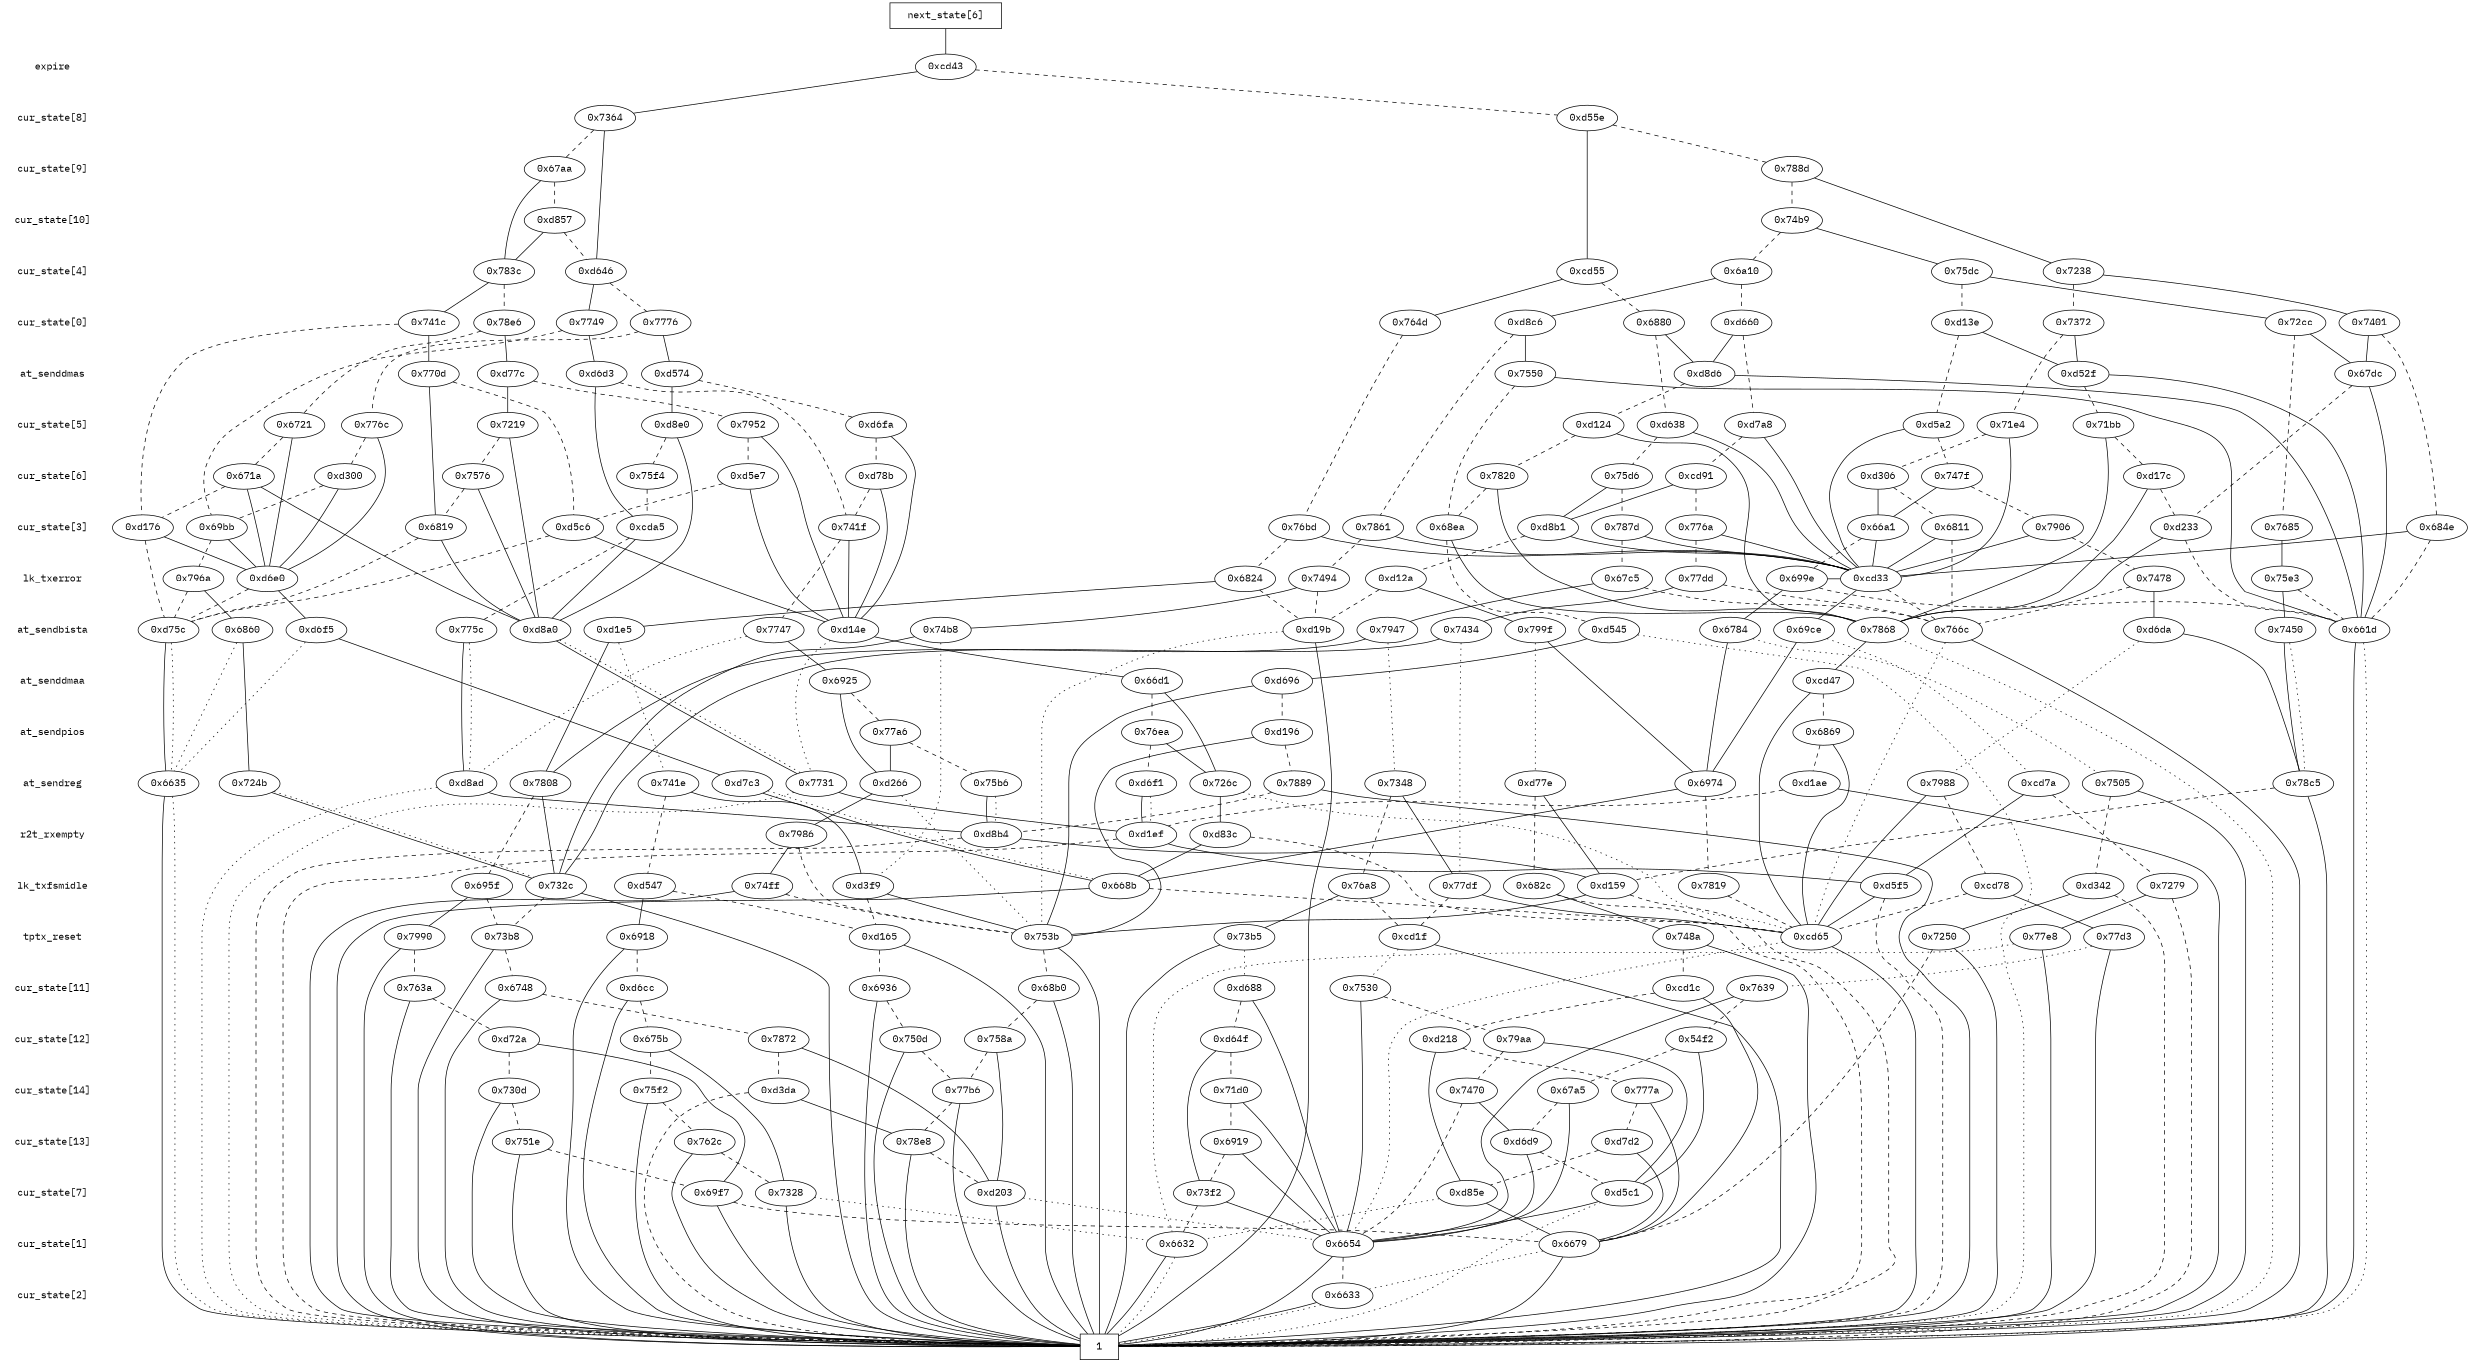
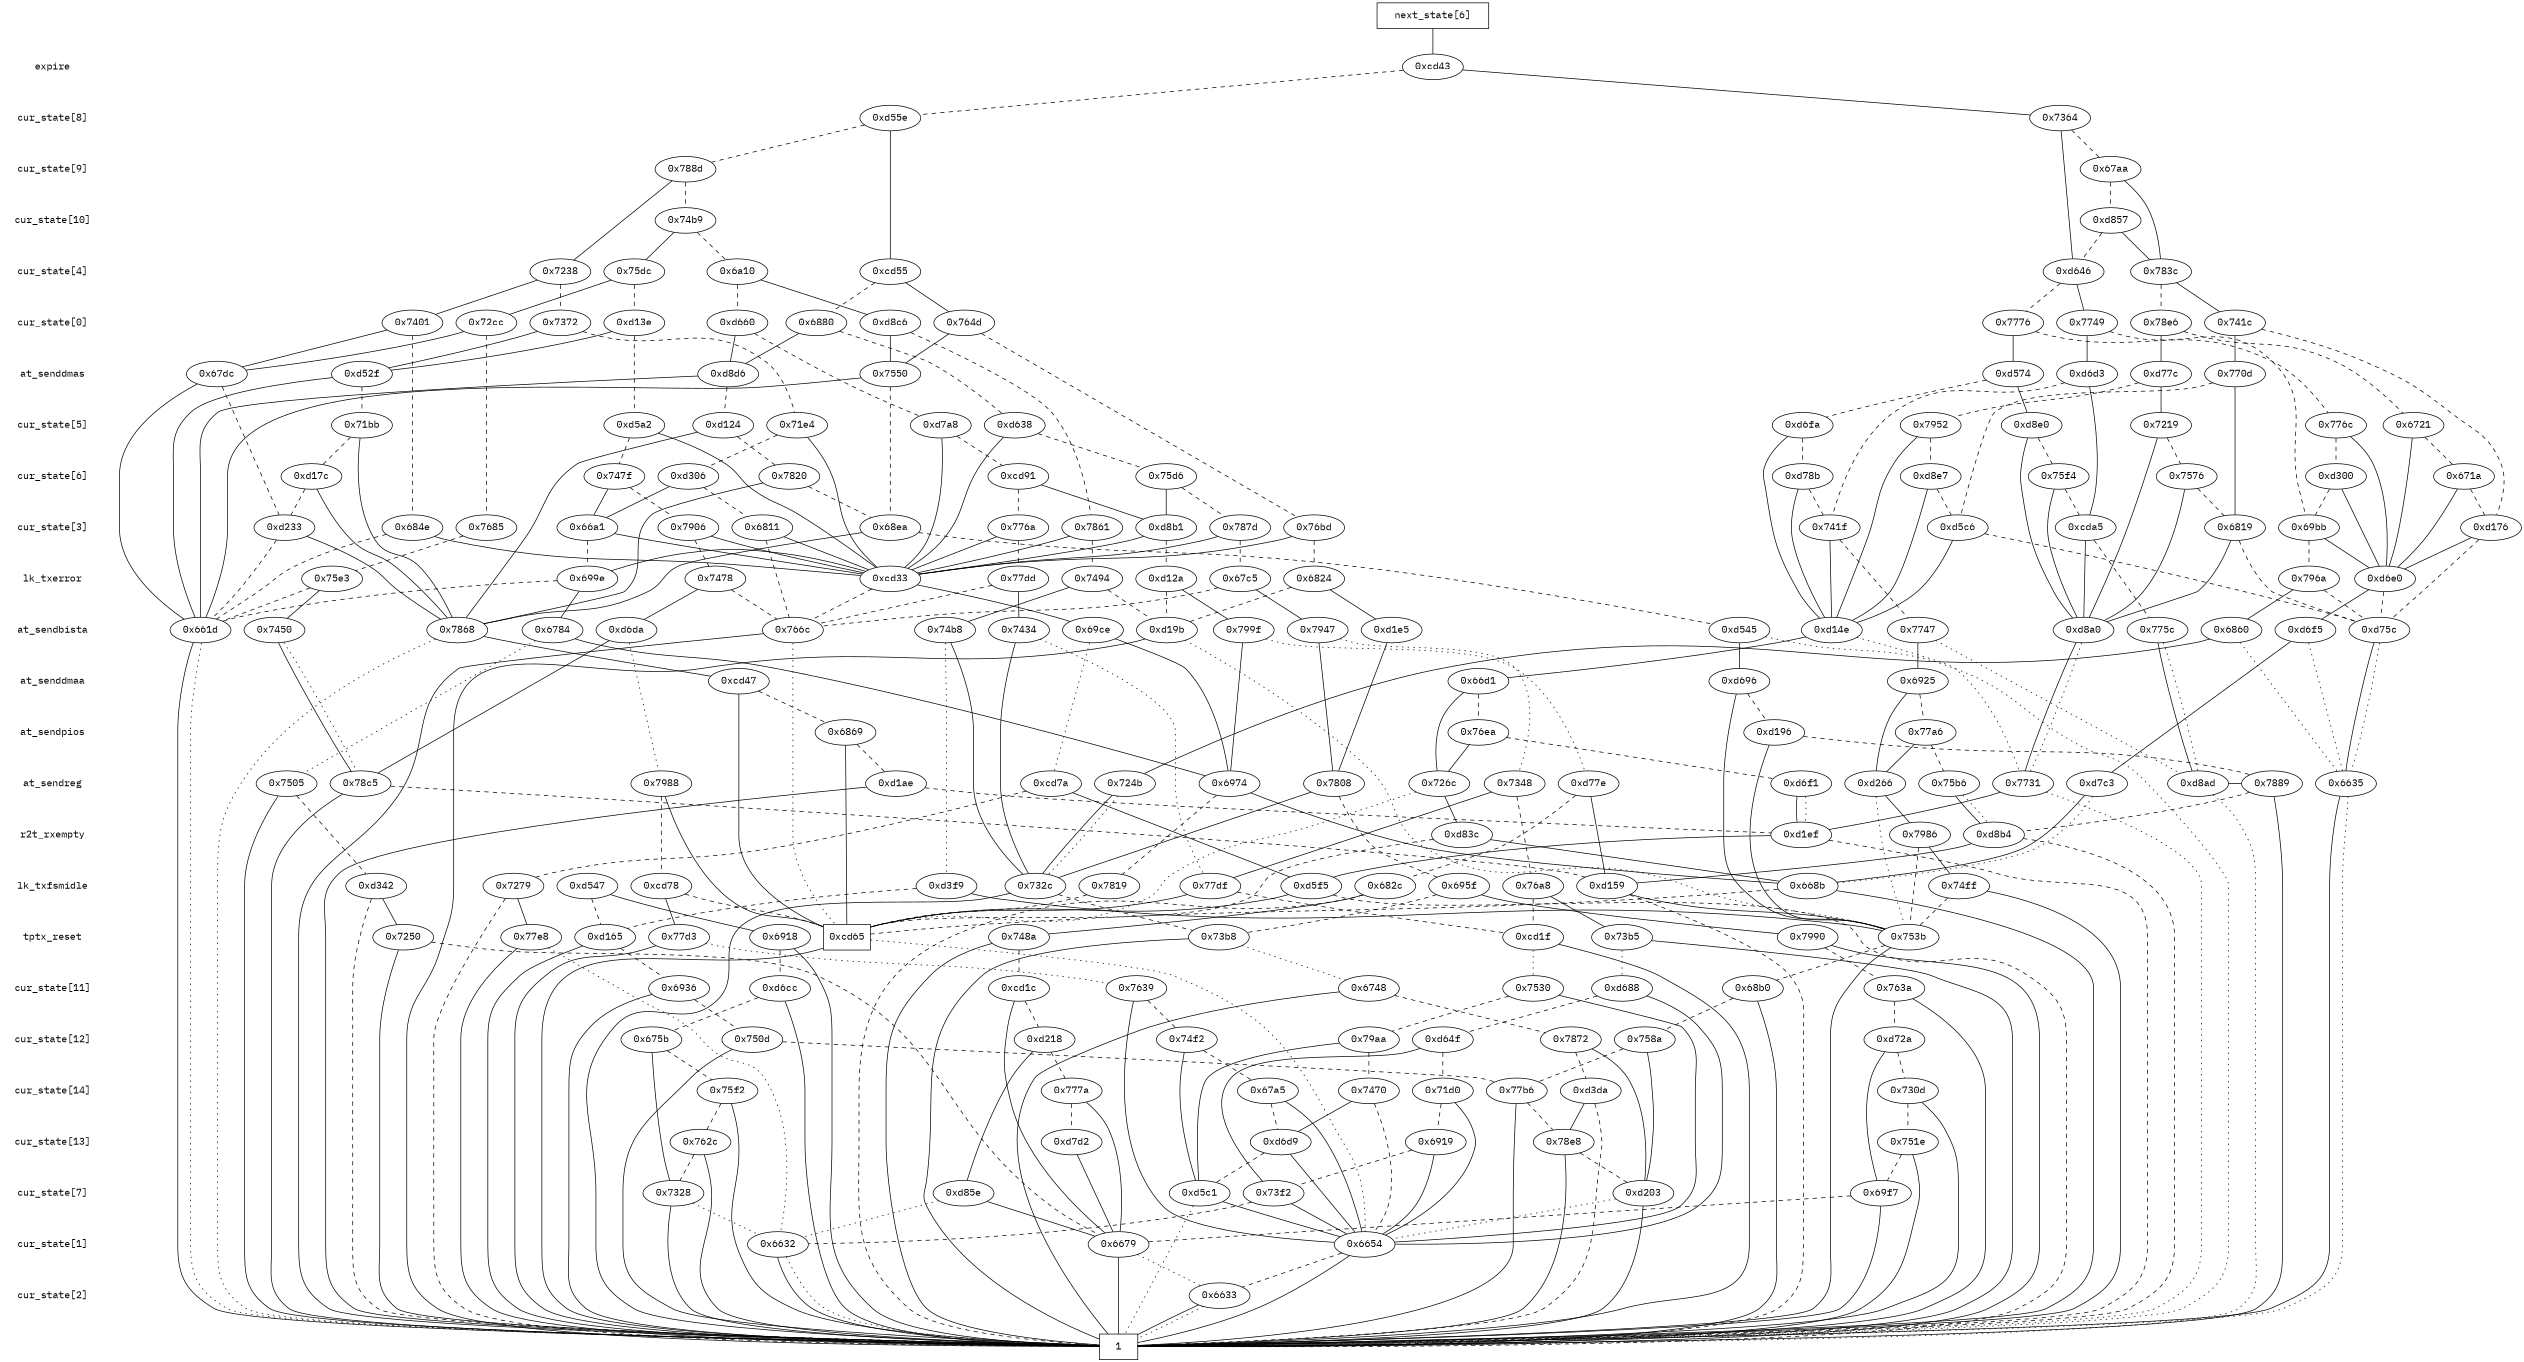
edge "0x764d" -- "0x7550": added
node "0xd5e7": label "0xd5e7" -> "0xd8e7"
edge "0x7685" -- "0x75e3": style solid -> dashed
edge "0x671a" -- "0xd8a0": now "0x75f4" -- "0xd8a0"
node "0x741e": removed
edge "0xd8ad" -- "0xd8b4": now "0xd8ad" -- "0x7889"
node "0xcd65": shape ellipse -> box
edge "0x73b8" -- "0x6748": style dashed -> dotted
node "0x54f2": label "0x54f2" -> "0x74f2"
edge "0xd7d2" -- "0xd85e": removed
